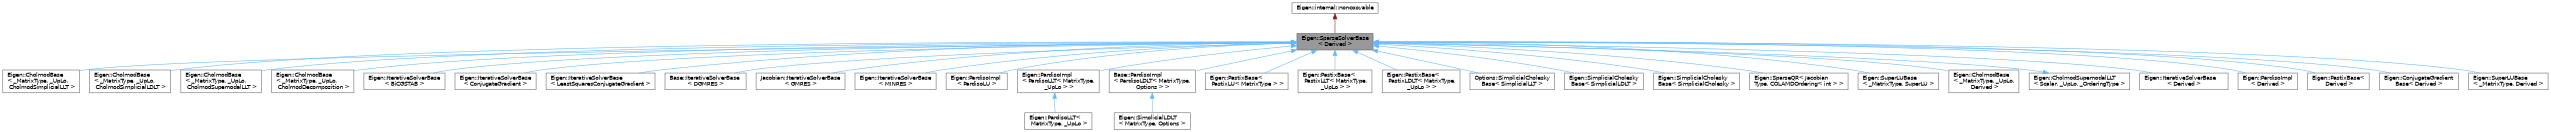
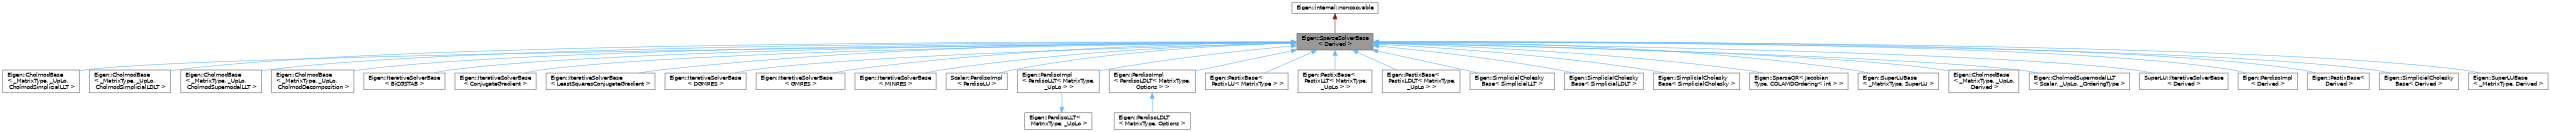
edge "Eigen::SparseSolverBase < Derived >" -> "Eigen::CholmodSupernodalLLT < Scalar, _UpLo, _OrderingType >": reversed
node "Base::IterativeSolverBase < DGMRES >": label "Base::IterativeSolverBase < DGMRES >" -> "Eigen::IterativeSolverBase < DGMRES >"
node "Jacobian::IterativeSolverBase < GMRES >": label "Jacobian::IterativeSolverBase < GMRES >" -> "Eigen::IterativeSolverBase < GMRES >"
node "Eigen::PardisoImpl < PardisoLU >": label "Eigen::PardisoImpl < PardisoLU >" -> "Scalar::PardisoImpl < PardisoLU >"
node "Base::PardisoImpl < PardisoLDLT< MatrixType, Options > >": label "Base::PardisoImpl < PardisoLDLT< MatrixType, Options > >" -> "Eigen::PardisoImpl < PardisoLDLT< MatrixType, Options > >"
node "Options::SimplicialCholesky Base< SimplicialLLT >": label "Options::SimplicialCholesky Base< SimplicialLLT >" -> "Eigen::SimplicialCholesky Base< SimplicialLLT >"
node "Eigen::IterativeSolverBase < Derived >": label "Eigen::IterativeSolverBase < Derived >" -> "SuperLU::IterativeSolverBase < Derived >"
node "Eigen::ConjugateGradient Base< Derived >": label "Eigen::ConjugateGradient Base< Derived >" -> "Eigen::SimplicialCholesky Base< Derived >"
edge "Eigen::PardisoLLT< MatrixType, _UpLo >" -> "Eigen::PardisoImpl < PardisoLLT< MatrixType, _UpLo > >": reversed
node "Eigen::SimplicialLDLT < MatrixType, Options >": label "Eigen::SimplicialLDLT < MatrixType, Options >" -> "Eigen::PardisoLDLT < MatrixType, Options >"
